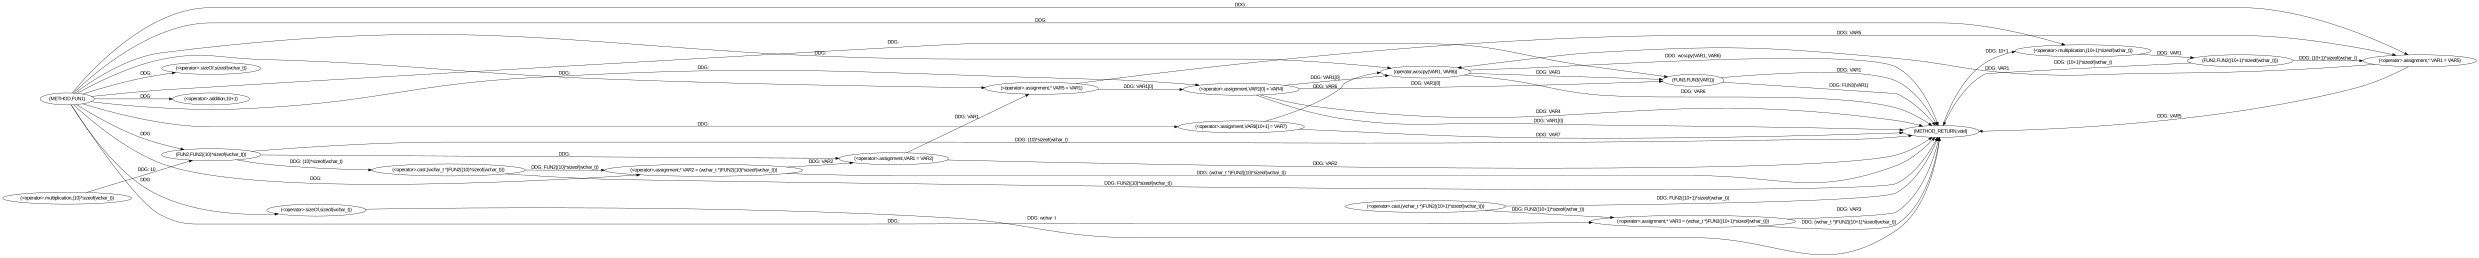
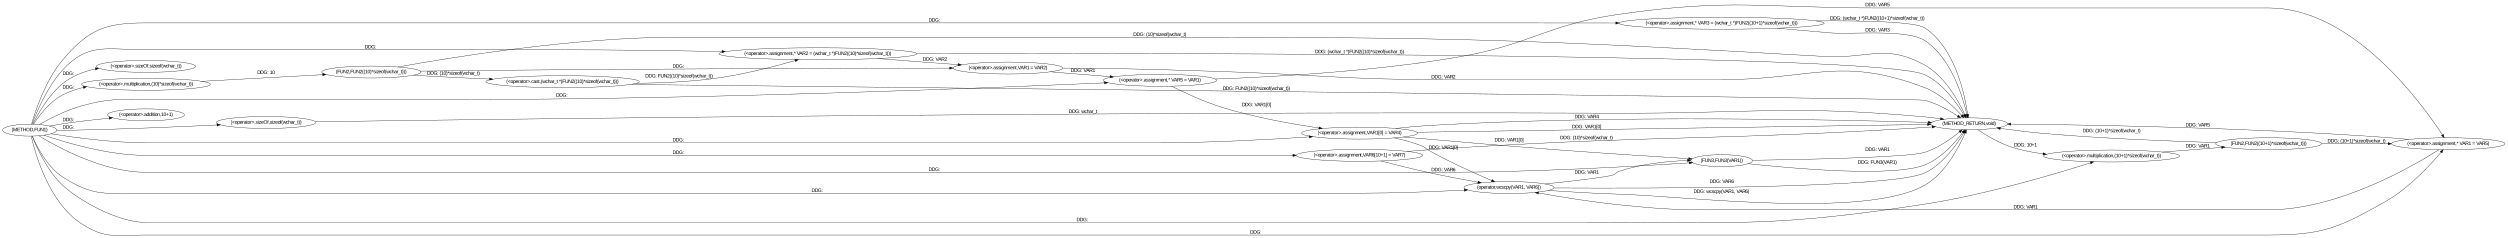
edge "(METHOD,FUN1)" -> "(FUN2,FUN2((10)*sizeof(wchar_t)))": now "(METHOD,FUN1)" -> "(<operator>.multiplication,(10)*sizeof(wchar_t))"
edge "(<operator>.assignment,VAR6[10+1] = VAR7)" -> "(METHOD_RETURN,void)": label "DDG: VAR7" -> "DDG: (10)*sizeof(wchar_t)"
node "(<operator>.cast,(wchar_t *)FUN2((10+1)*sizeof(wchar_t)))": removed
